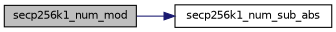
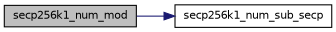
node "secp256k1_num_sub_abs": label "secp256k1_num_sub_abs" -> "secp256k1_num_sub_secp"
